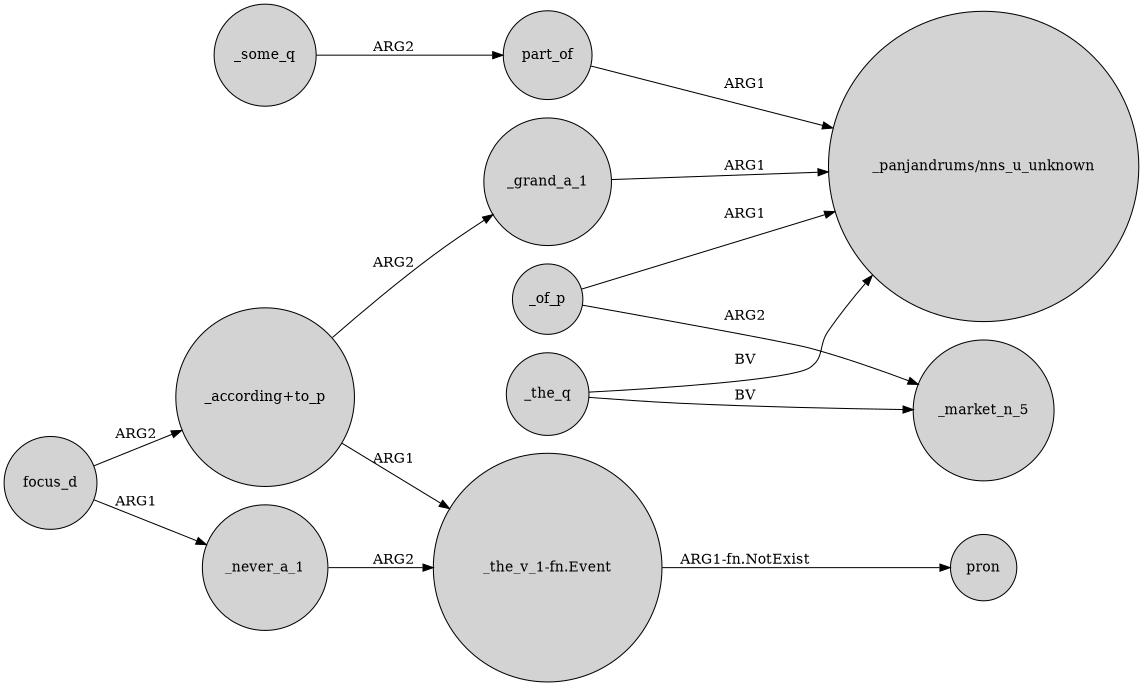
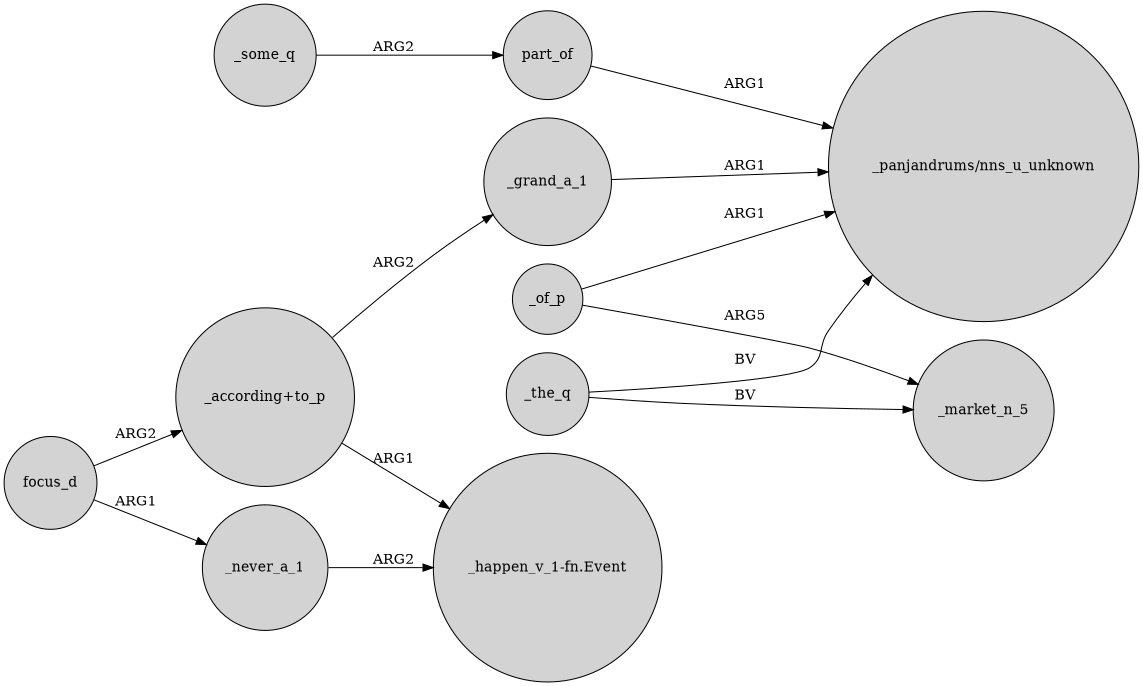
edge "_of_p" -> "_market_n_5": label "ARG2" -> "ARG5"
node "_the_v_1-fn.Event": label "_the_v_1-fn.Event" -> "_happen_v_1-fn.Event"
node "pron": removed
